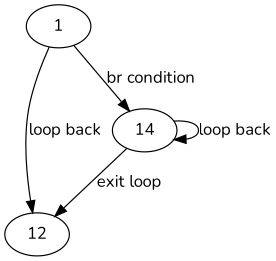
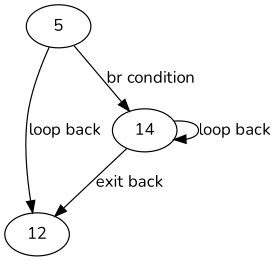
node "1": label "1" -> "5"
edge "14" -> "12": label "exit loop" -> "exit back"
